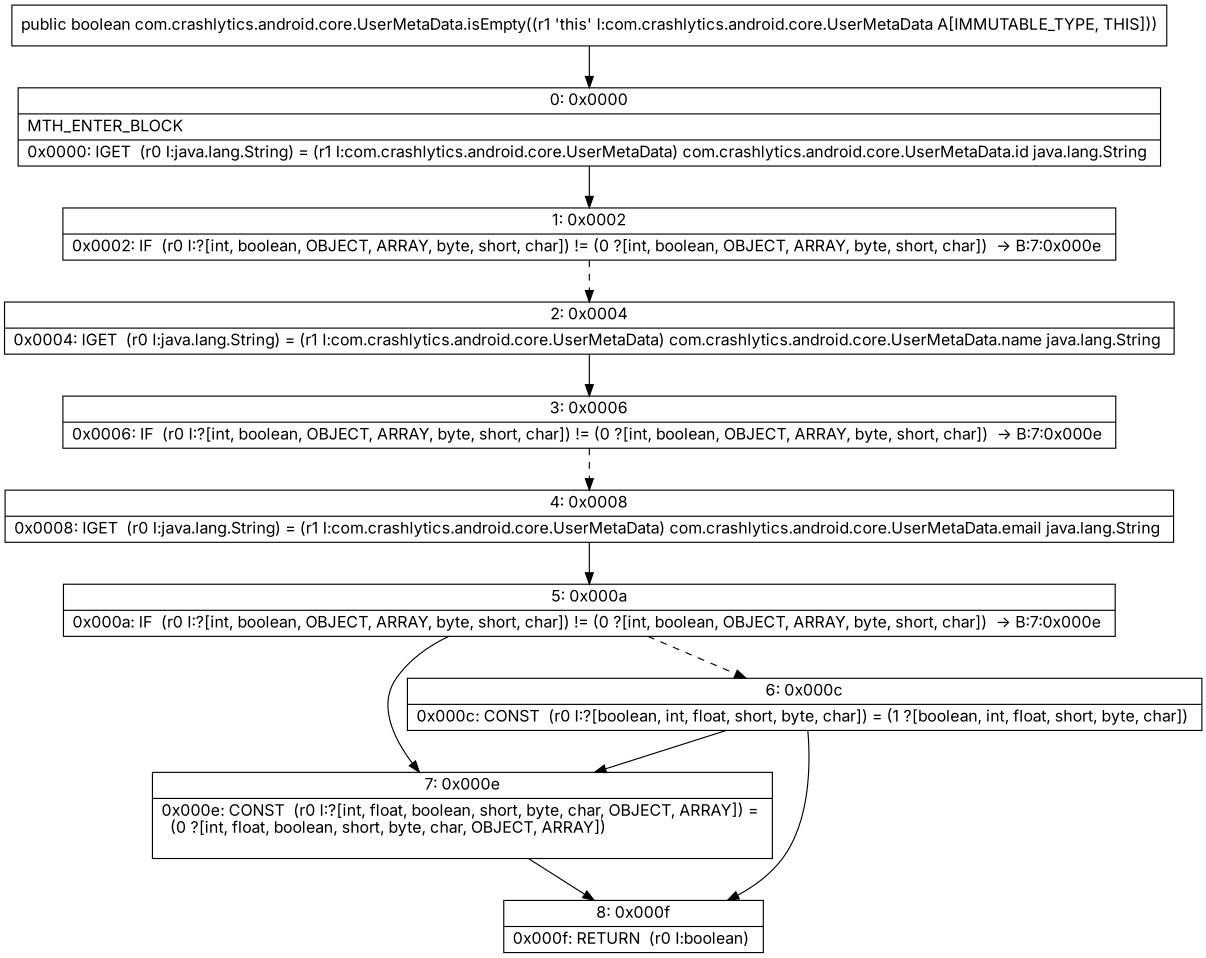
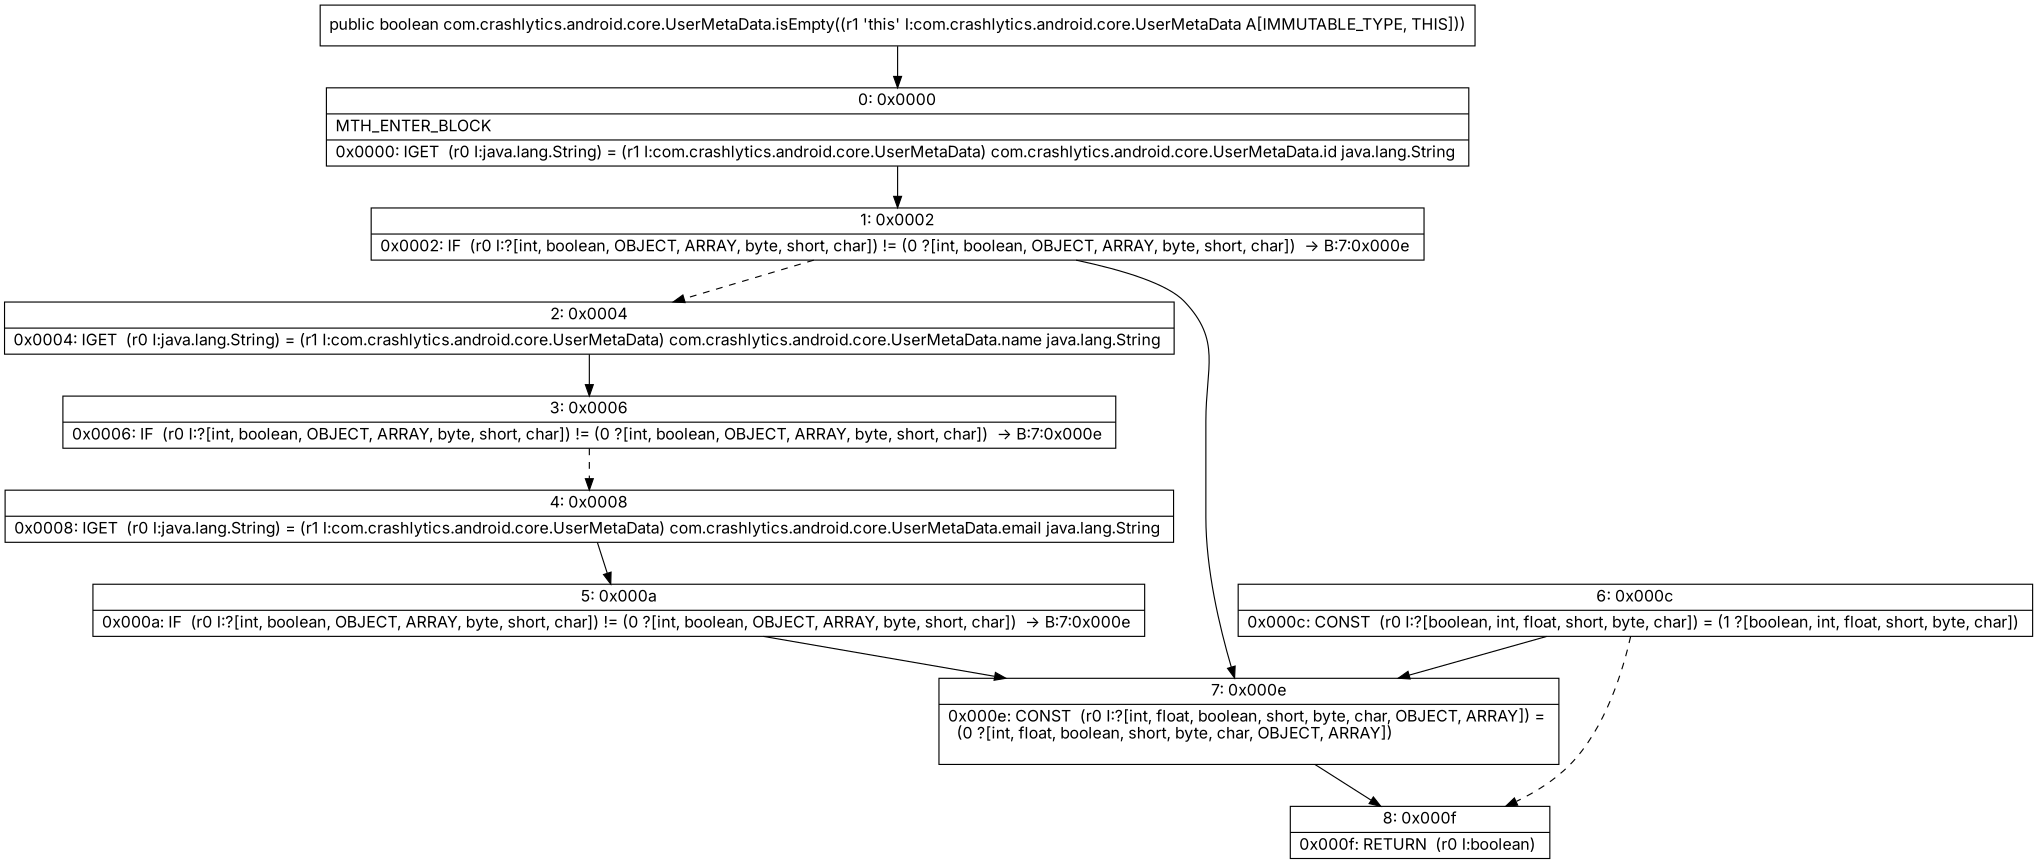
edge "1: 0x0002" -> "7: 0x000e": added
edge "5: 0x000a" -> "6: 0x000c": removed
edge "6: 0x000c" -> "8: 0x000f": style solid -> dashed
